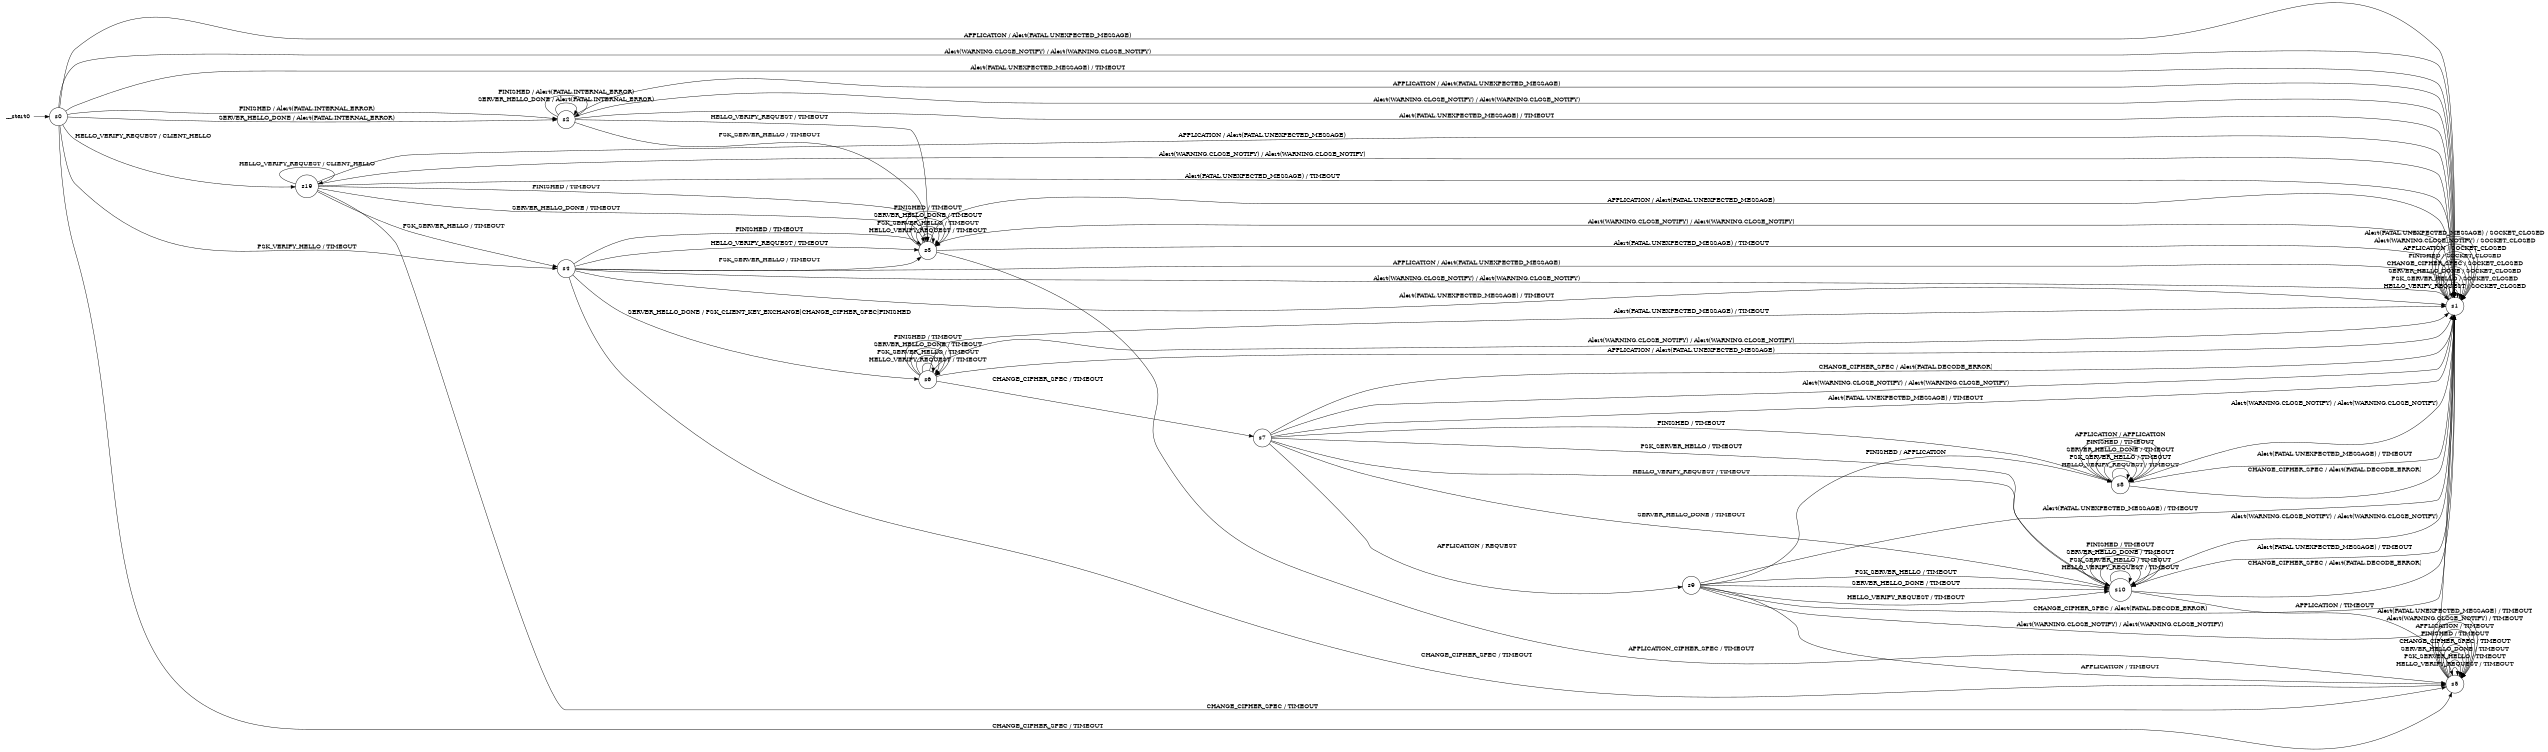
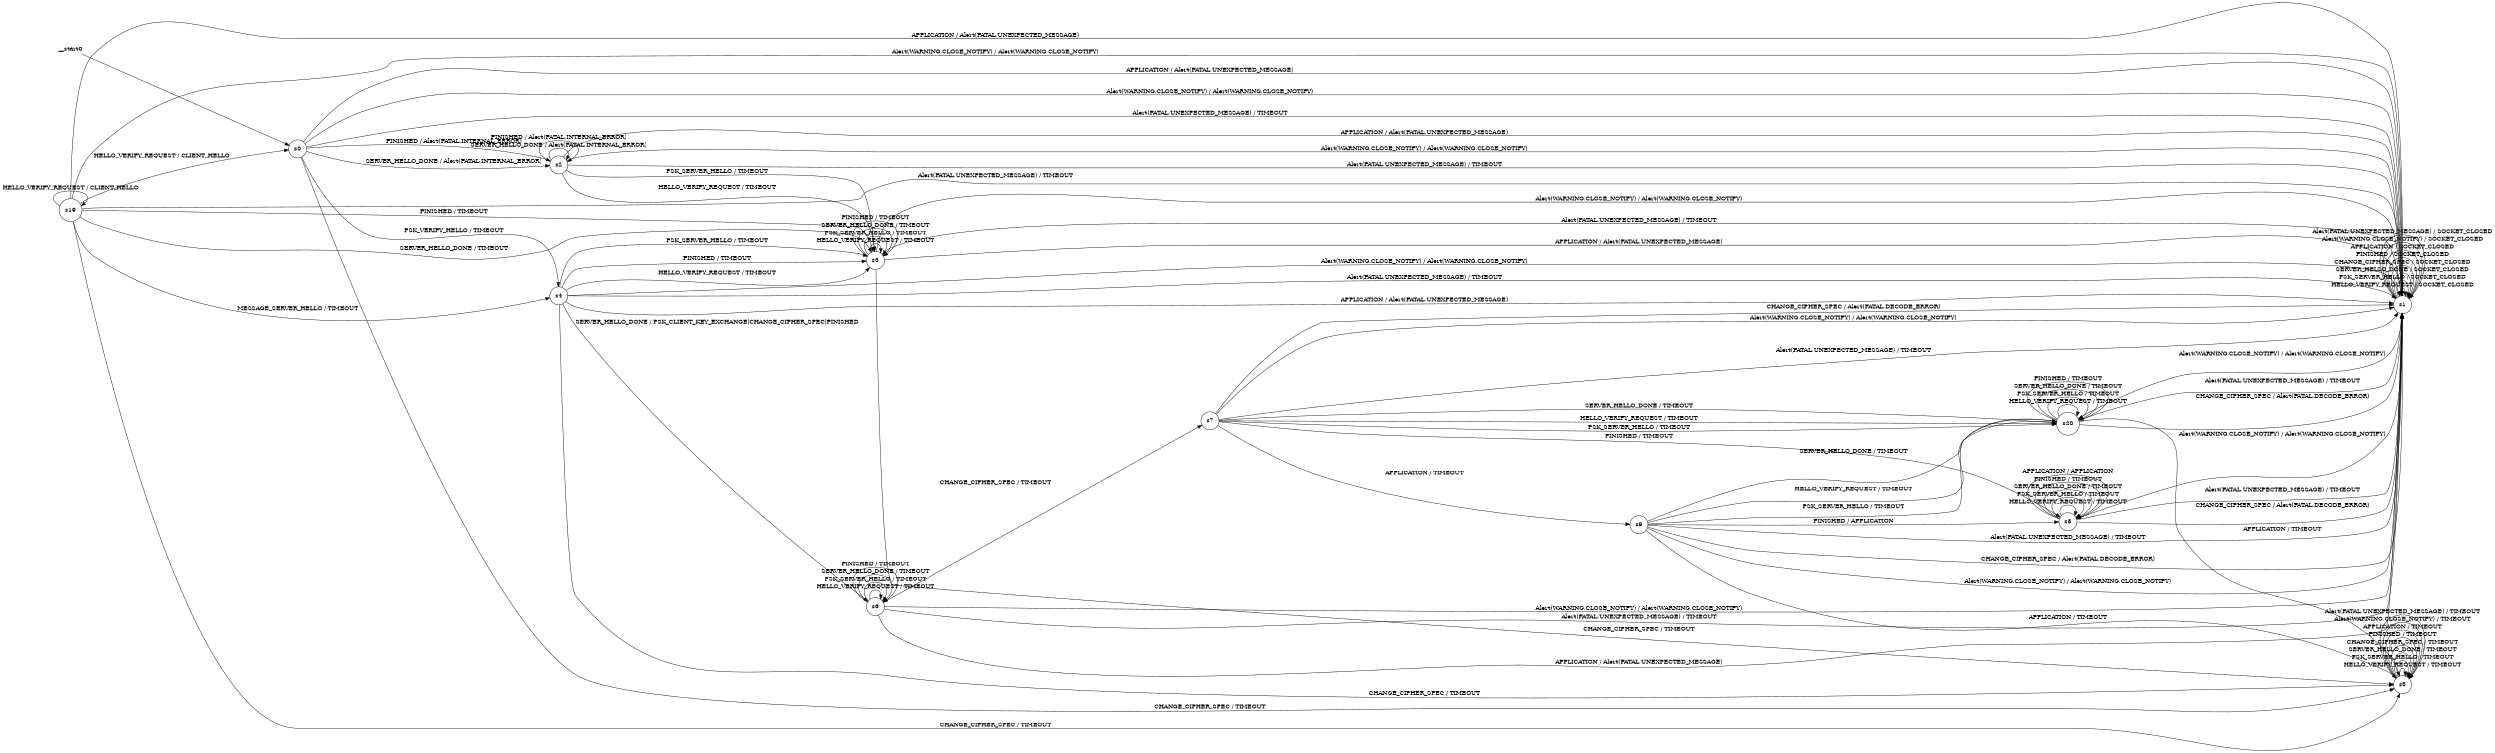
edge "s0" -> "s19": reversed
edge "s19" -> "s4": label "PSK_SERVER_HELLO / TIMEOUT" -> "MESSAGE_SERVER_HELLO / TIMEOUT"
edge "s7" -> "s9": label "APPLICATION / REQUEST" -> "APPLICATION / TIMEOUT"
node "s10": label "s10" -> "s20"
edge "s3" -> "s5": label "APPLICATION_CIPHER_SPEC / TIMEOUT" -> "CHANGE_CIPHER_SPEC / TIMEOUT"
